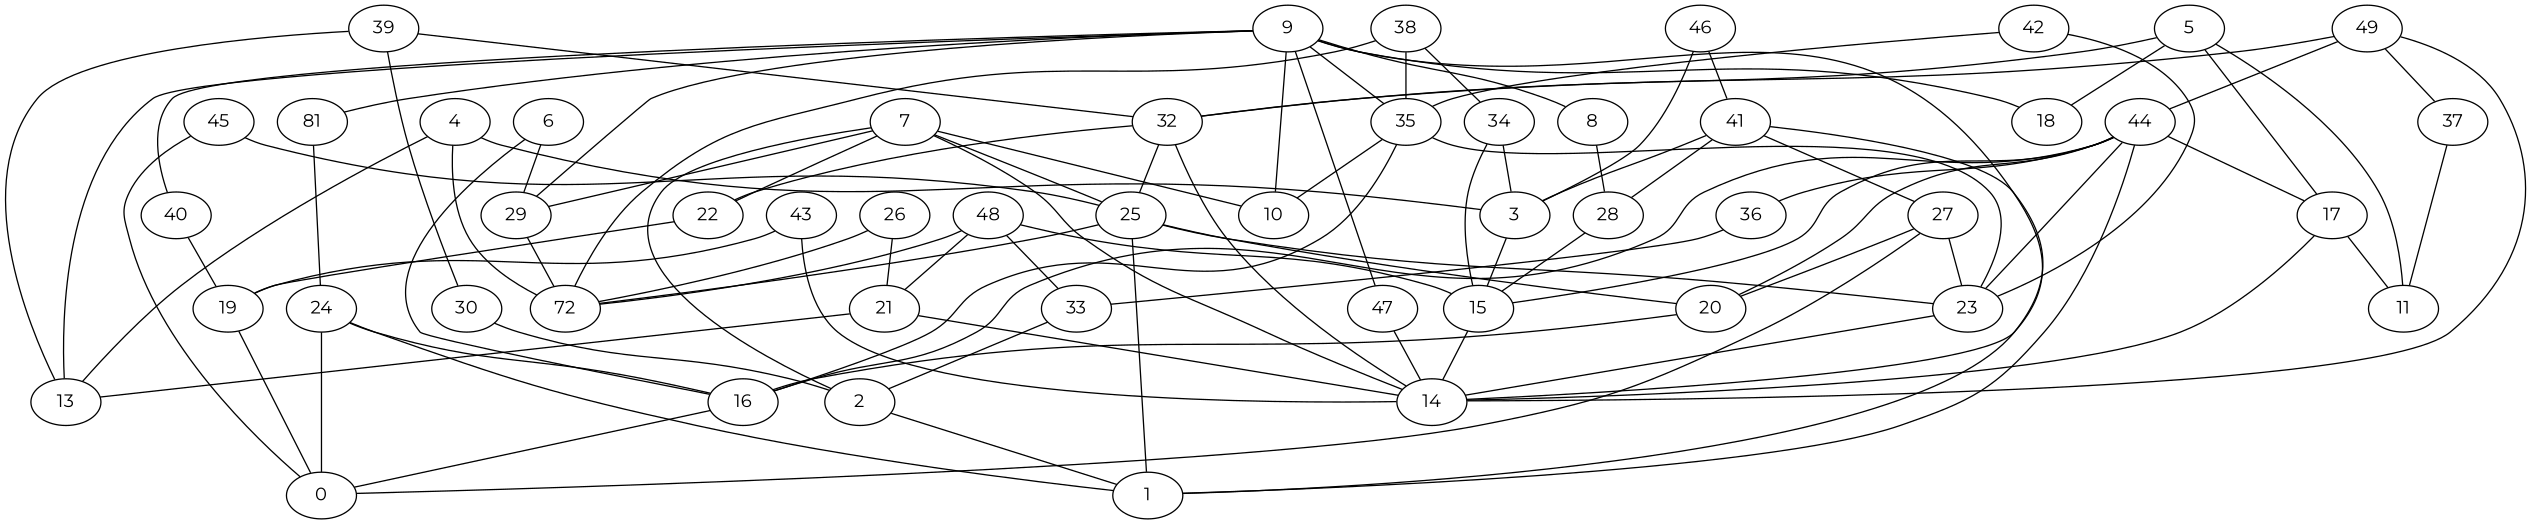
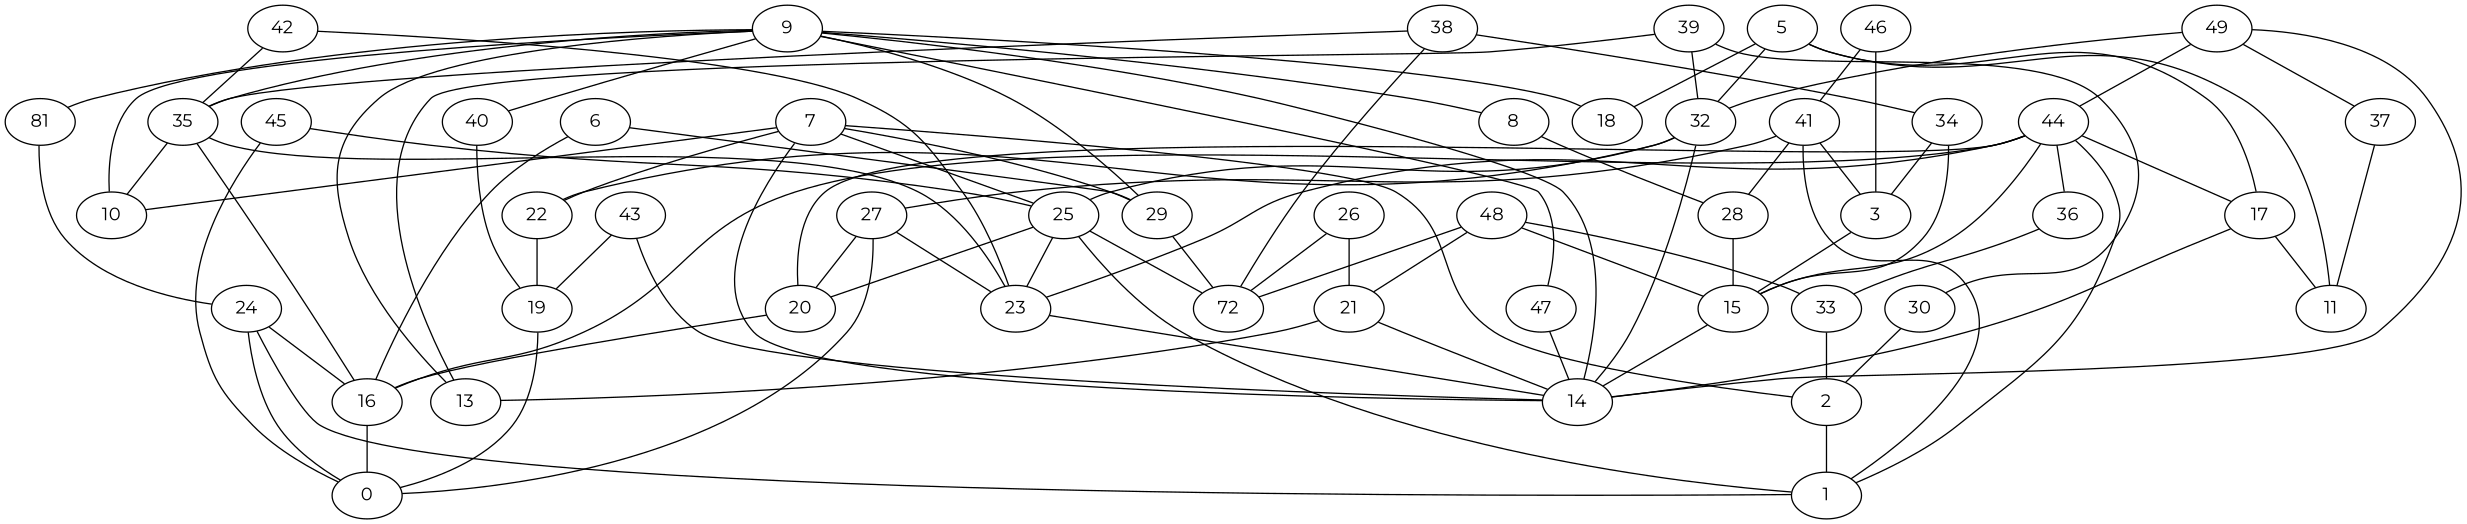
node "4": removed
